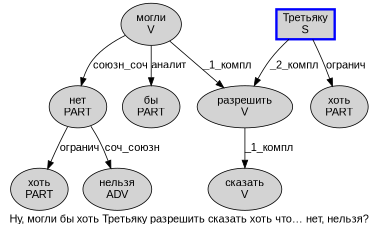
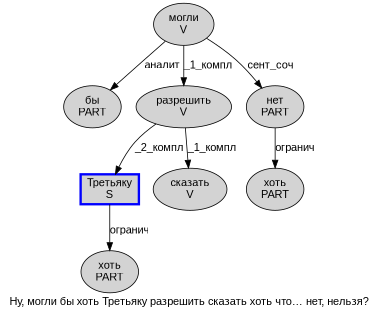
edge "Третьяку S" -> "разрешить V": reversed
edge "могли V" -> "нет PART": label "союзн_соч" -> "сент_соч"
node "нельзя ADV": removed
